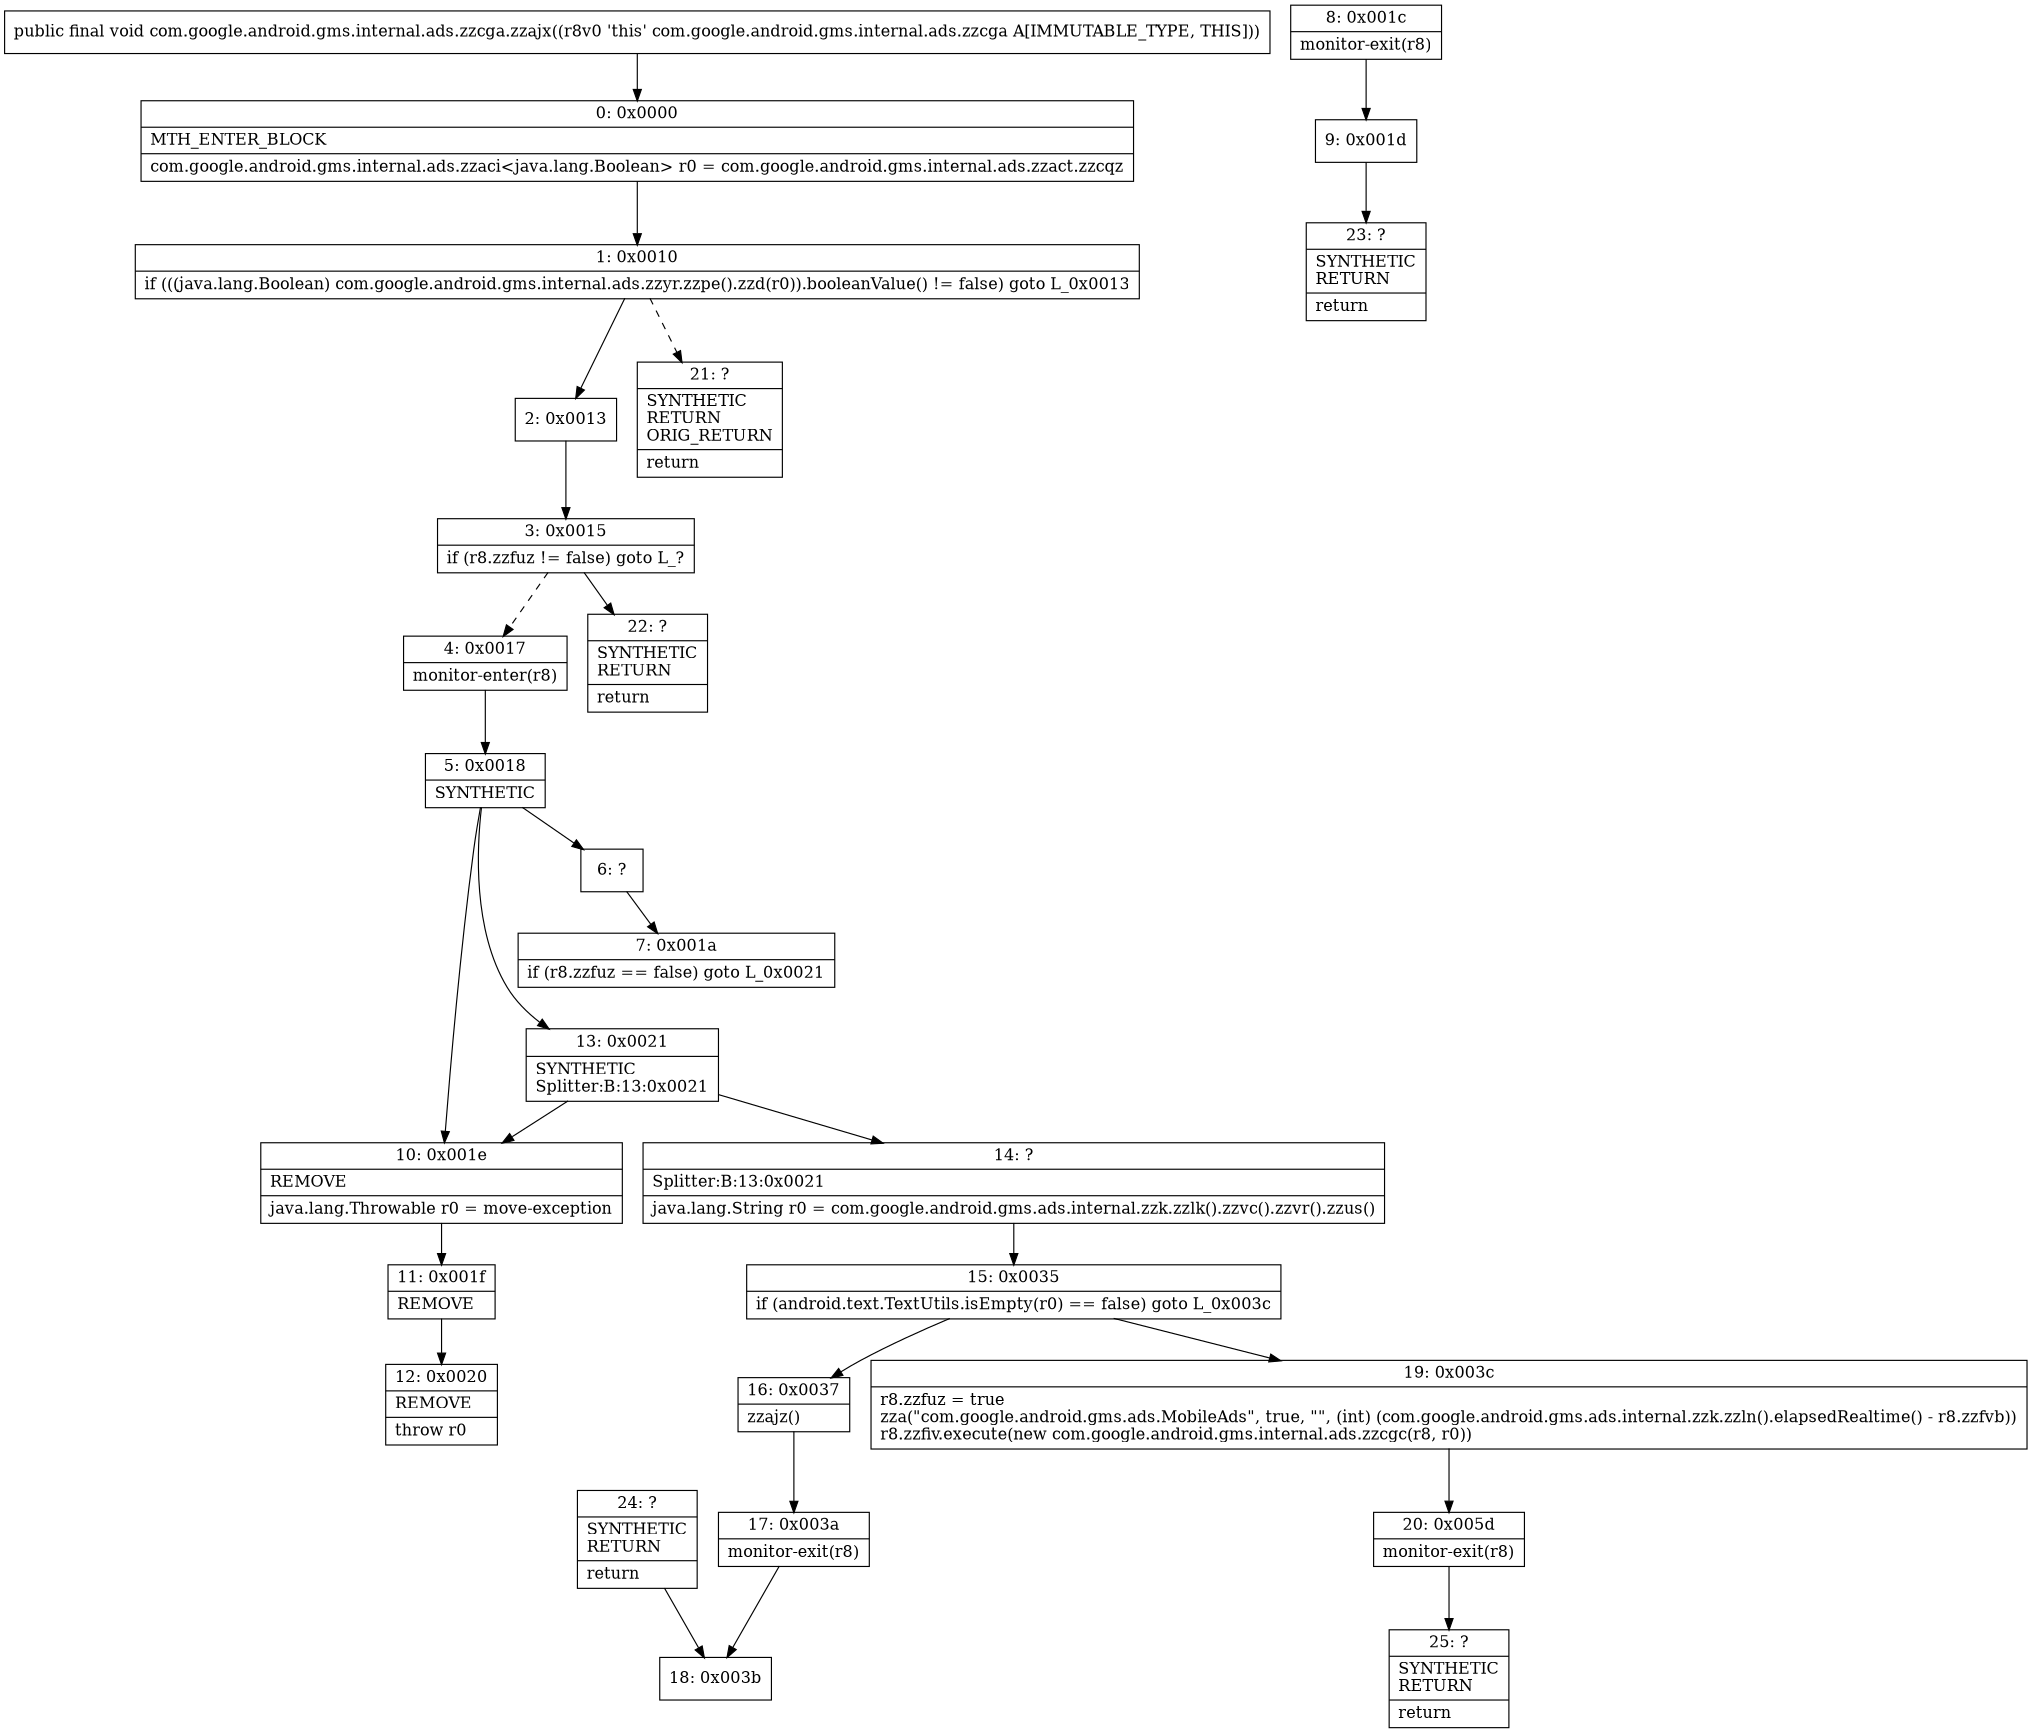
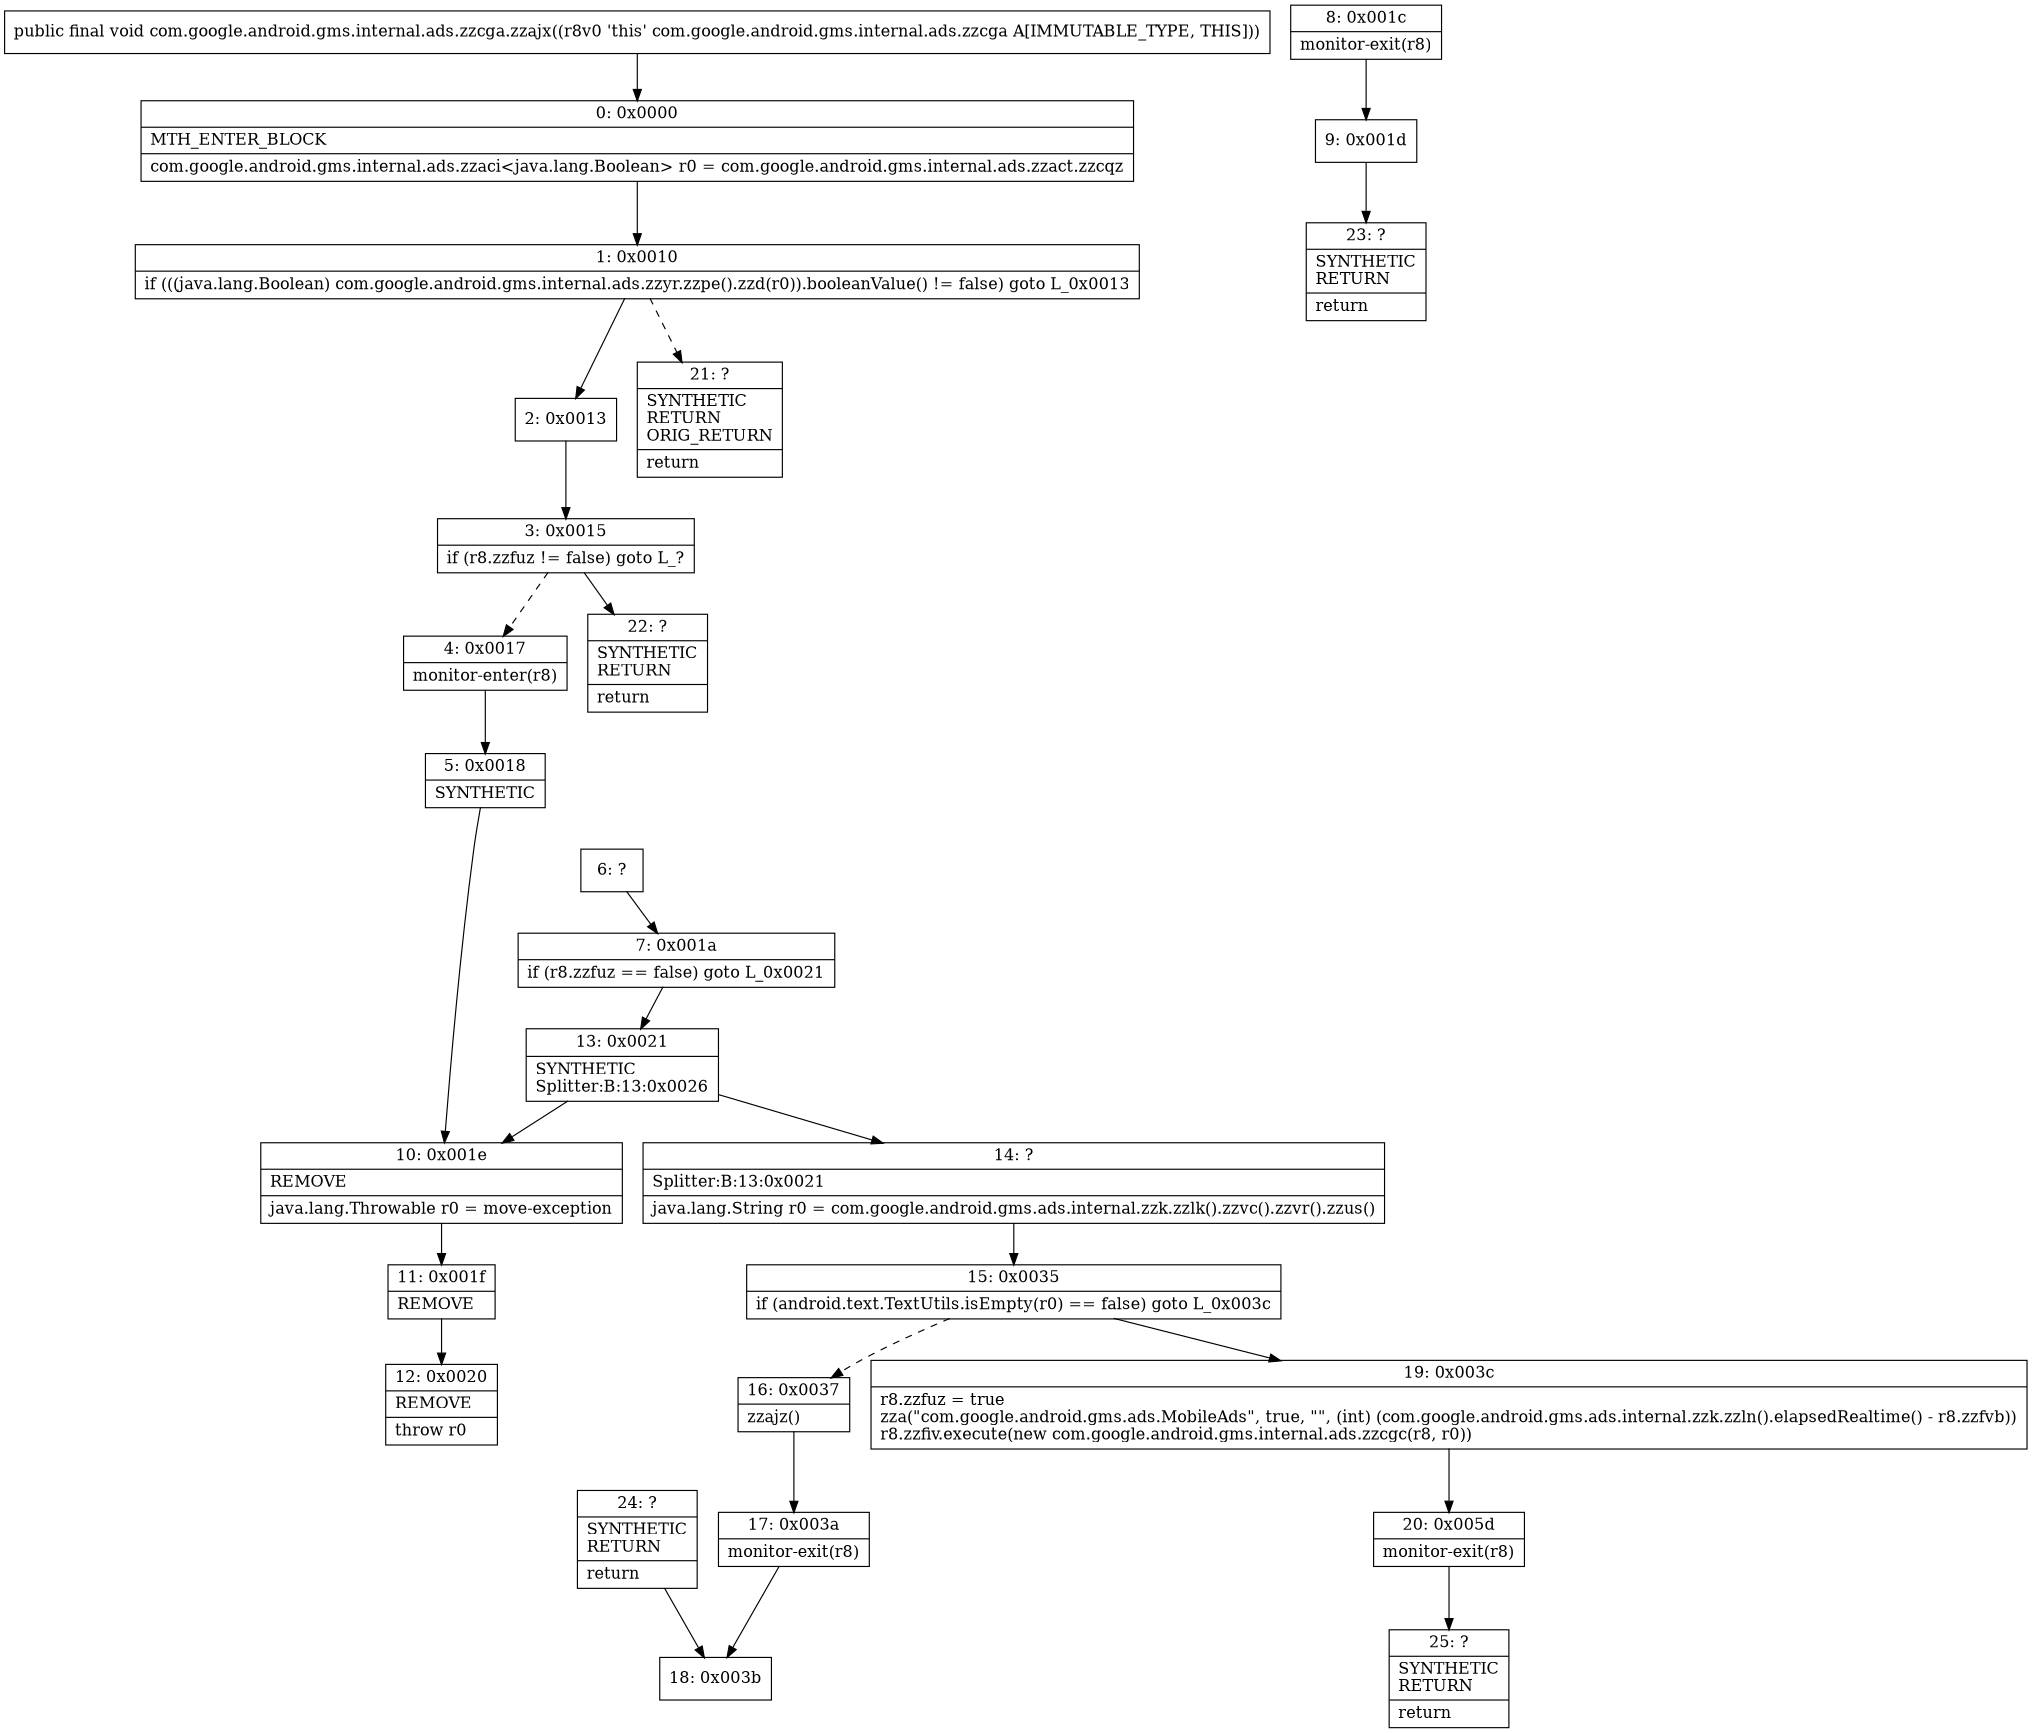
edge "5: 0x0018" -> "6: ?": removed
edge "5: 0x0018" -> "13: 0x0021": now "7: 0x001a" -> "13: 0x0021"
node "13: 0x0021": text "Splitter:B:13:0x0021" -> "Splitter:B:13:0x0026"
edge "15: 0x0035" -> "16: 0x0037": style solid -> dashed
